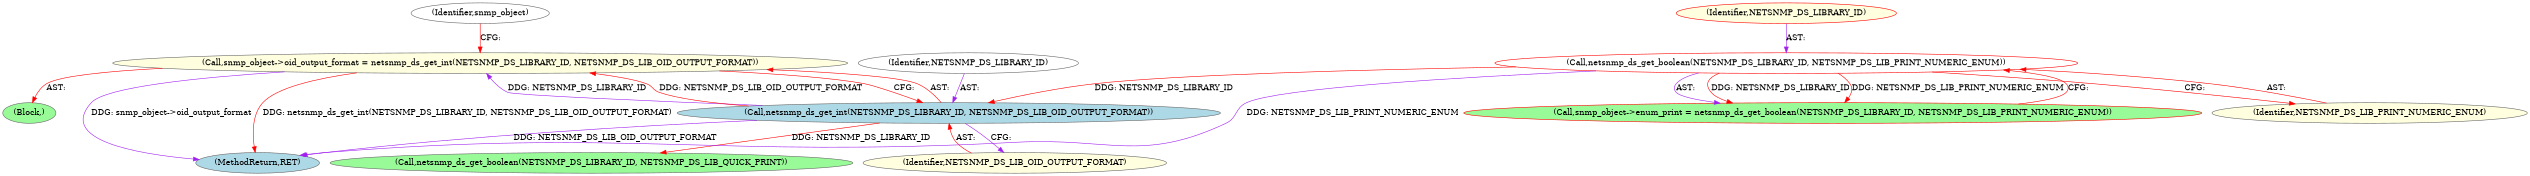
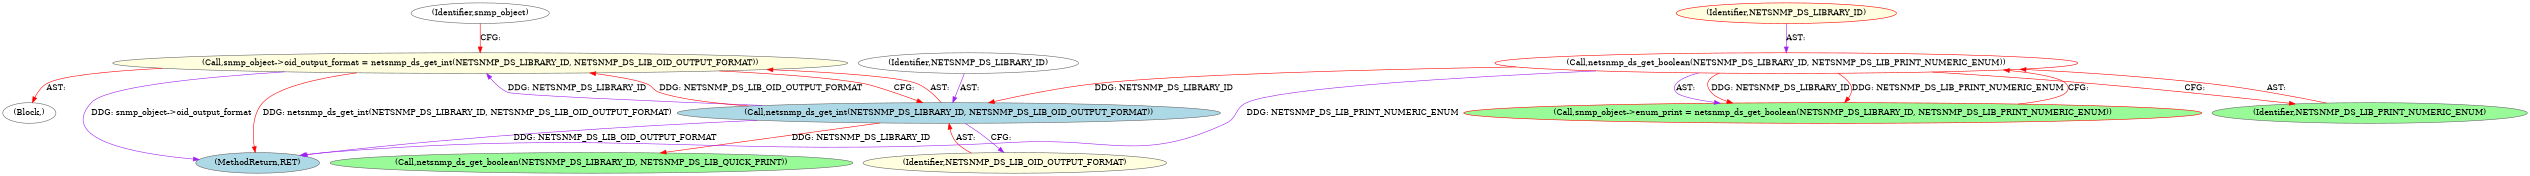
node "(Block,)": fillcolor palegreen -> white
node "(Identifier,NETSNMP_DS_LIB_PRINT_NUMERIC_ENUM)": fillcolor lightyellow -> palegreen
